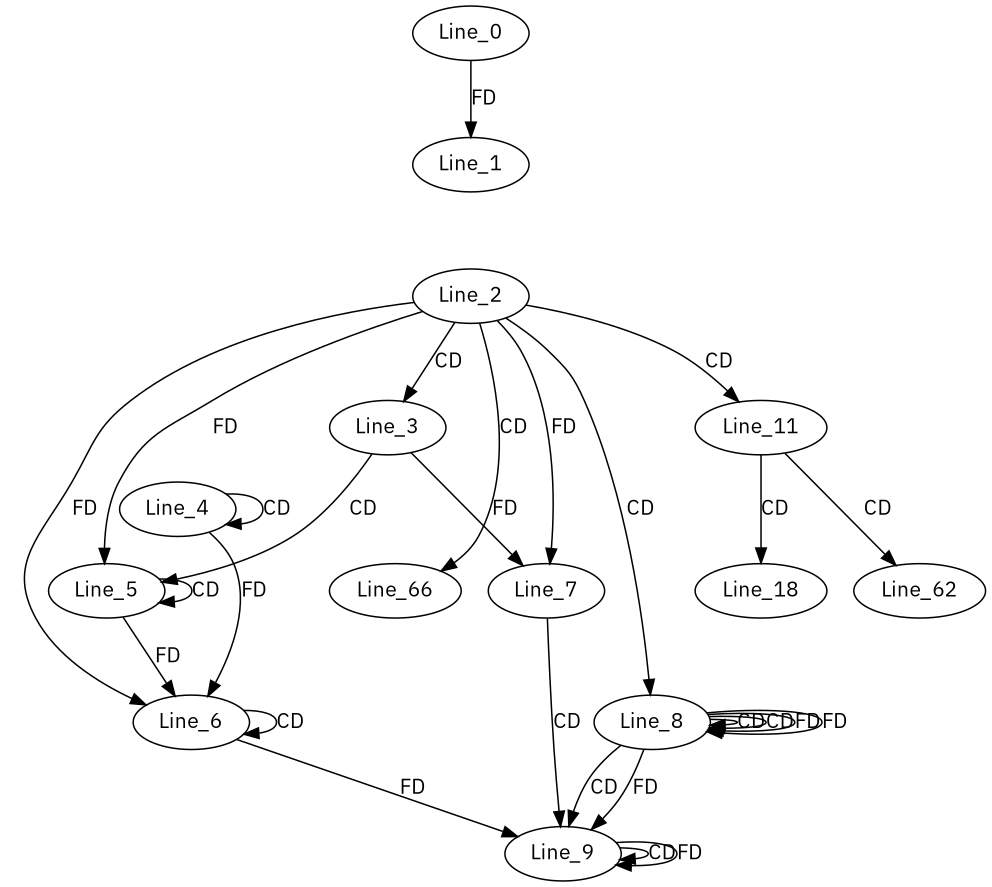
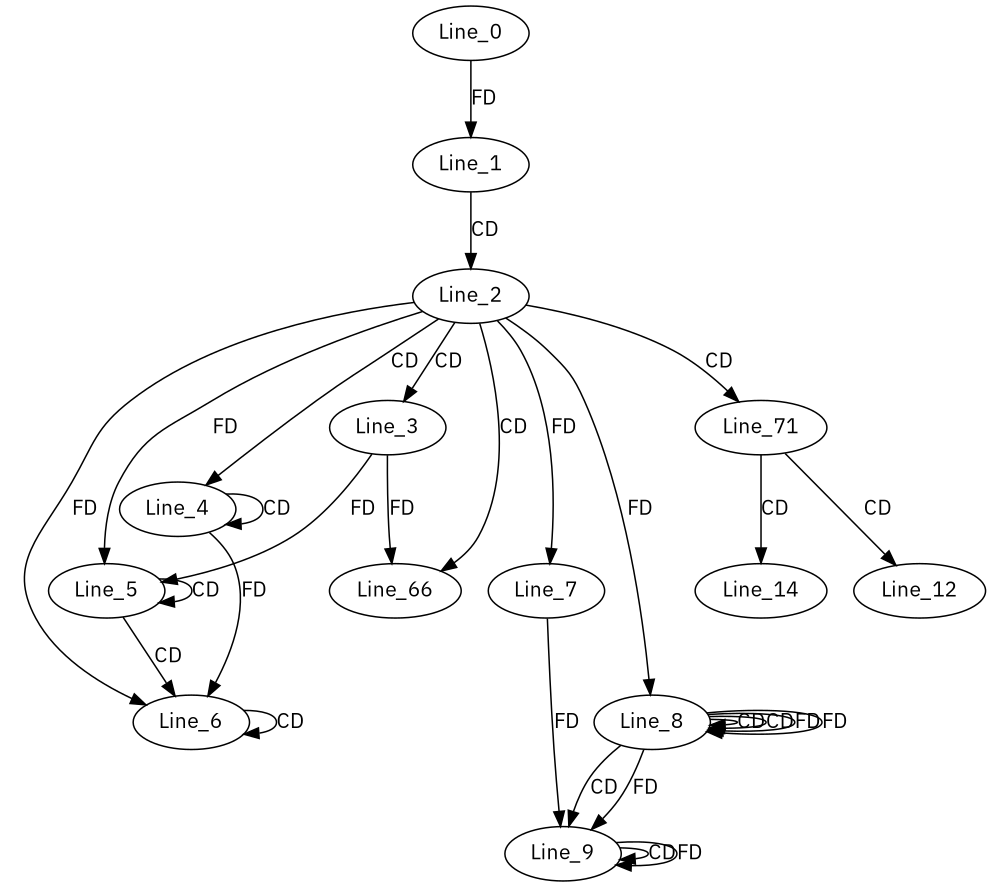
edge "Line_1" -> "Line_2": added, label "CD"
edge "Line_2" -> "Line_4": added, label "CD"
node "Line_11": label "Line_11" -> "Line_71"
edge "Line_3" -> "Line_7": now "Line_3" -> "Line_66"
edge "Line_3" -> "Line_5": label "CD" -> "FD"
edge "Line_2" -> "Line_8": label "CD" -> "FD"
node "Line_18": label "Line_18" -> "Line_14"
node "Line_62": label "Line_62" -> "Line_12"
edge "Line_5" -> "Line_6": label "FD" -> "CD"
edge "Line_7" -> "Line_9": label "CD" -> "FD"
edge "Line_6" -> "Line_9": removed, label "FD"
